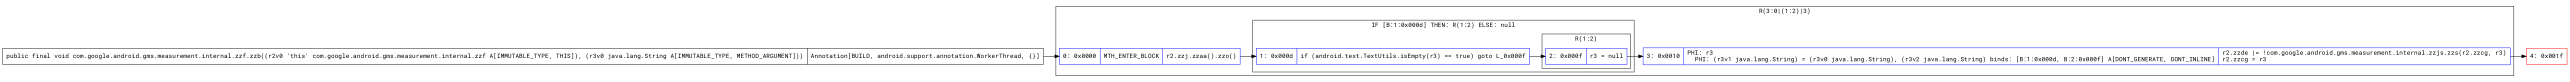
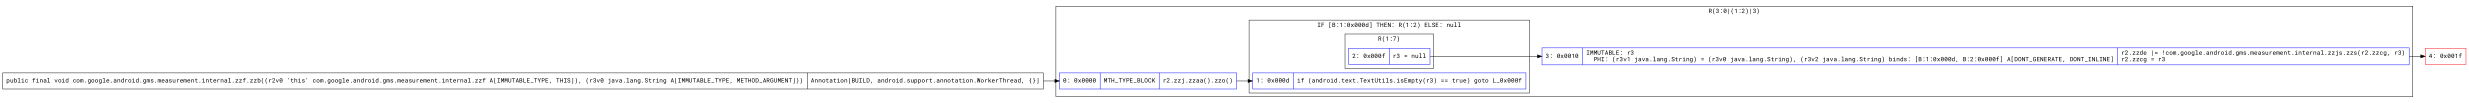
cluster "R(1:2)": label "R(1:2)" -> "R(1:7)"
node "3: 0x0010": text "PHI: r3" -> "IMMUTABLE: r3"
node "0: 0x0000": text "MTH_ENTER_BLOCK" -> "MTH_TYPE_BLOCK"
edge "1: 0x000d" -> "2: 0x000f": removed
